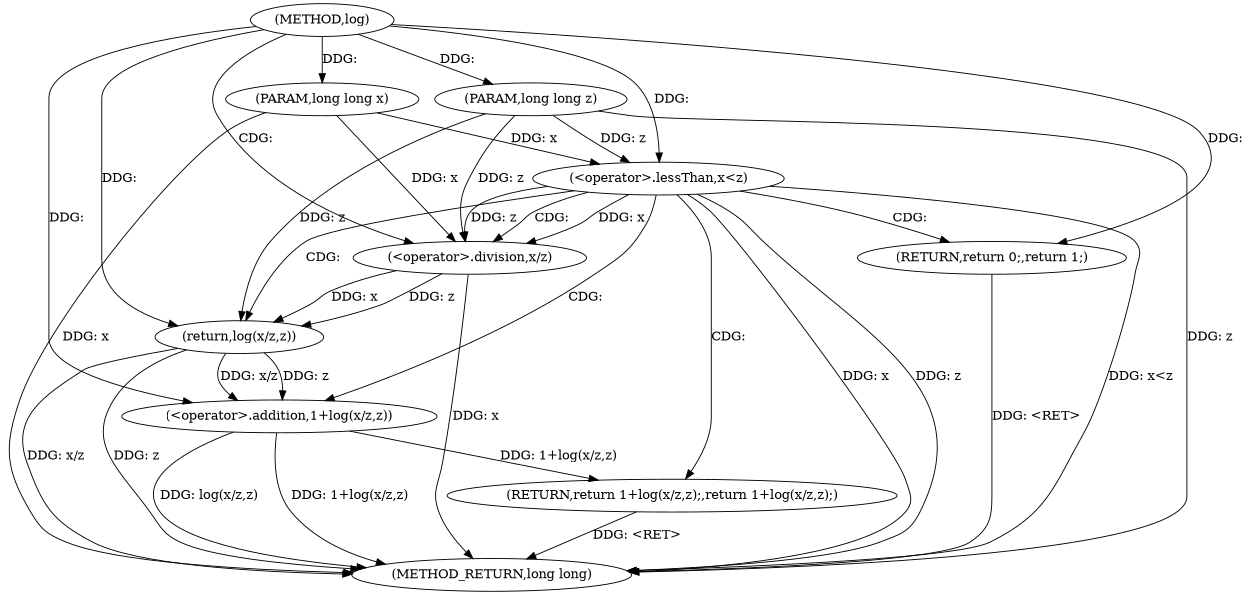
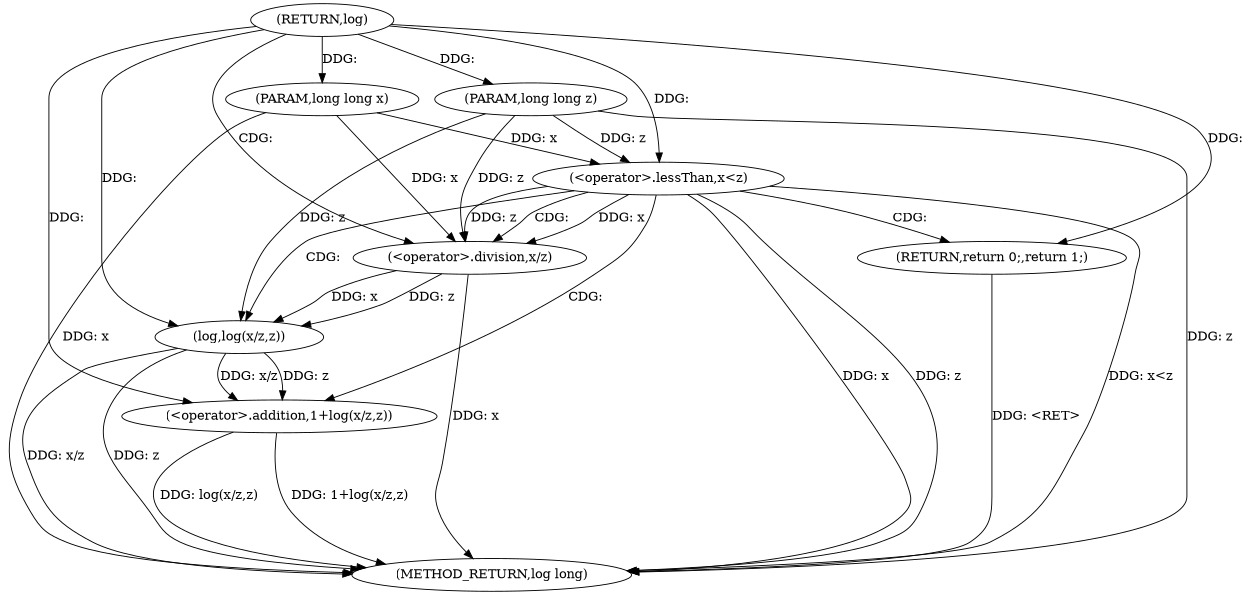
node "(METHOD,log)": label "(METHOD,log)" -> "(RETURN,log)"
node "(return,log(x/z,z))": label "(return,log(x/z,z))" -> "(log,log(x/z,z))"
node "(RETURN,return 1+log(x/z,z);,return 1+log(x/z,z);)": removed
node "(METHOD_RETURN,long long)": label "(METHOD_RETURN,long long)" -> "(METHOD_RETURN,log long)"
